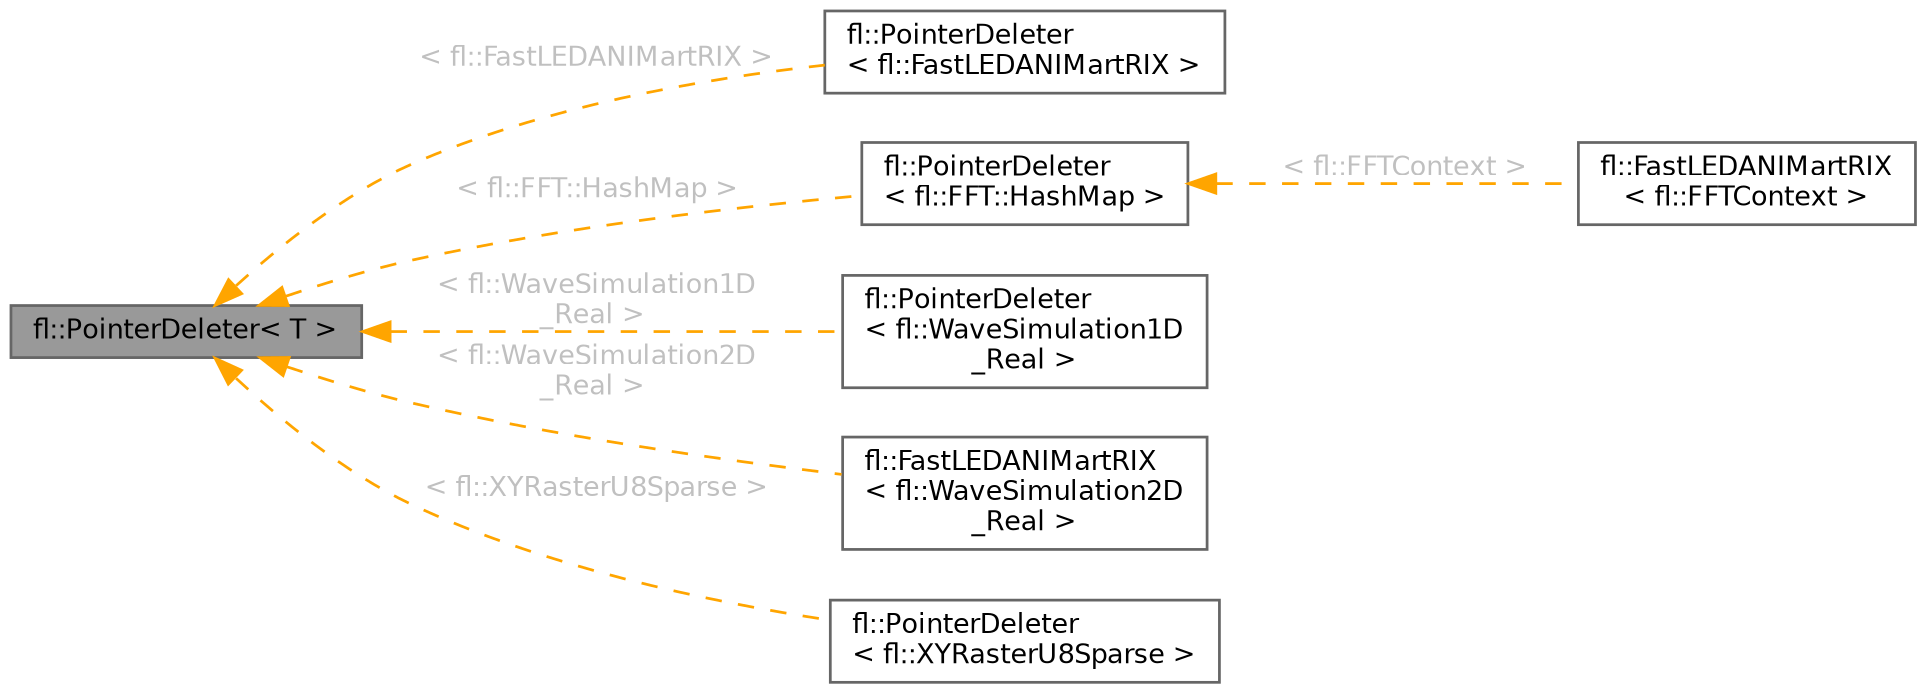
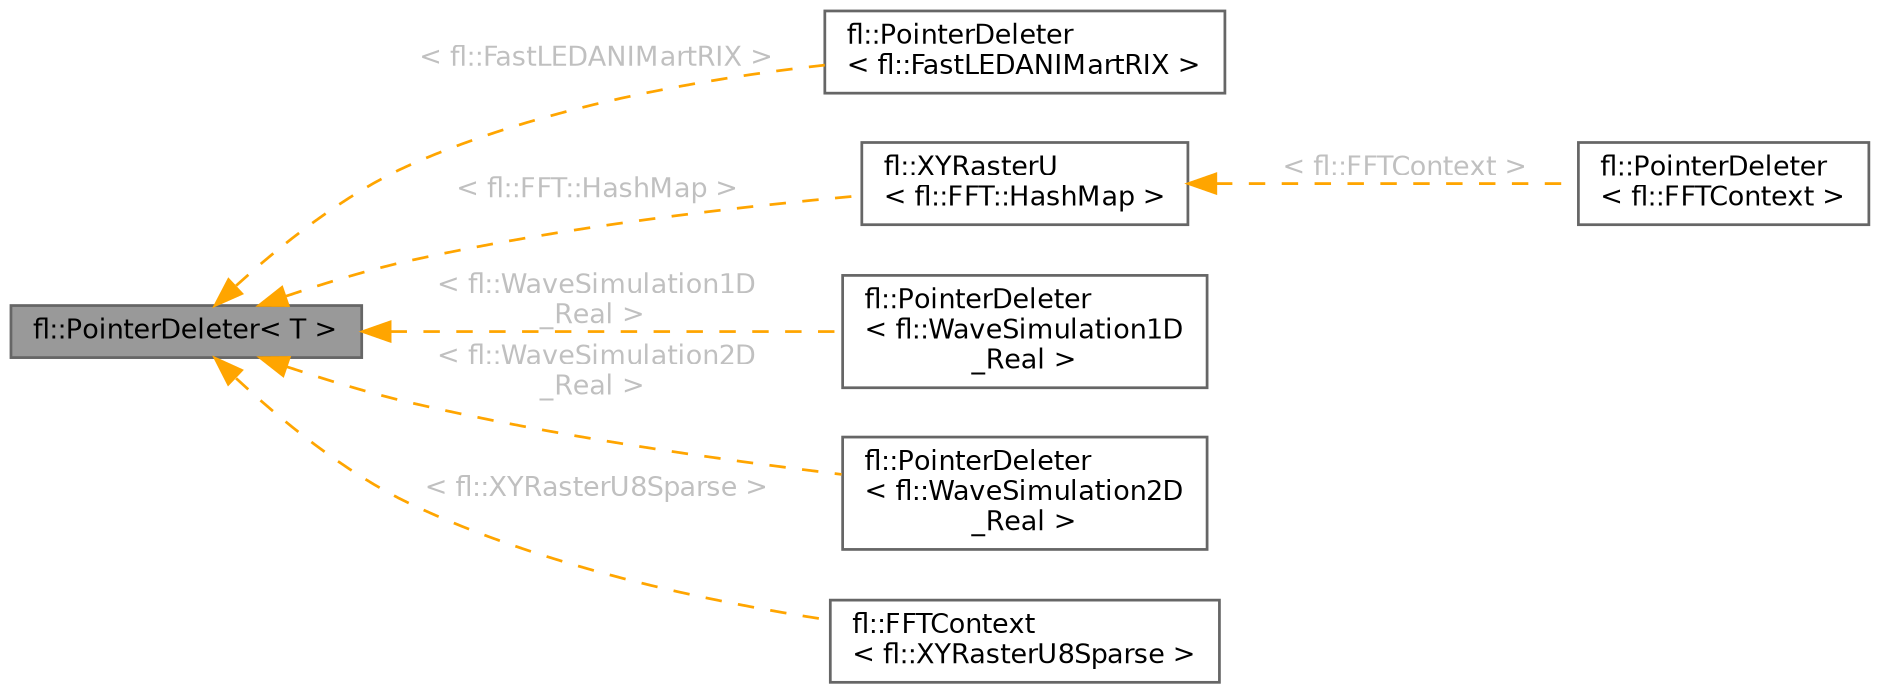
node "fl::PointerDeleter < fl::FFT::HashMap >": label "fl::PointerDeleter < fl::FFT::HashMap >" -> "fl::XYRasterU < fl::FFT::HashMap >"
node "fl::FastLEDANIMartRIX < fl::FFTContext >": label "fl::FastLEDANIMartRIX < fl::FFTContext >" -> "fl::PointerDeleter < fl::FFTContext >"
node "fl::FastLEDANIMartRIX < fl::WaveSimulation2D _Real >": label "fl::FastLEDANIMartRIX < fl::WaveSimulation2D _Real >" -> "fl::PointerDeleter < fl::WaveSimulation2D _Real >"
node "fl::PointerDeleter < fl::XYRasterU8Sparse >": label "fl::PointerDeleter < fl::XYRasterU8Sparse >" -> "fl::FFTContext < fl::XYRasterU8Sparse >"
